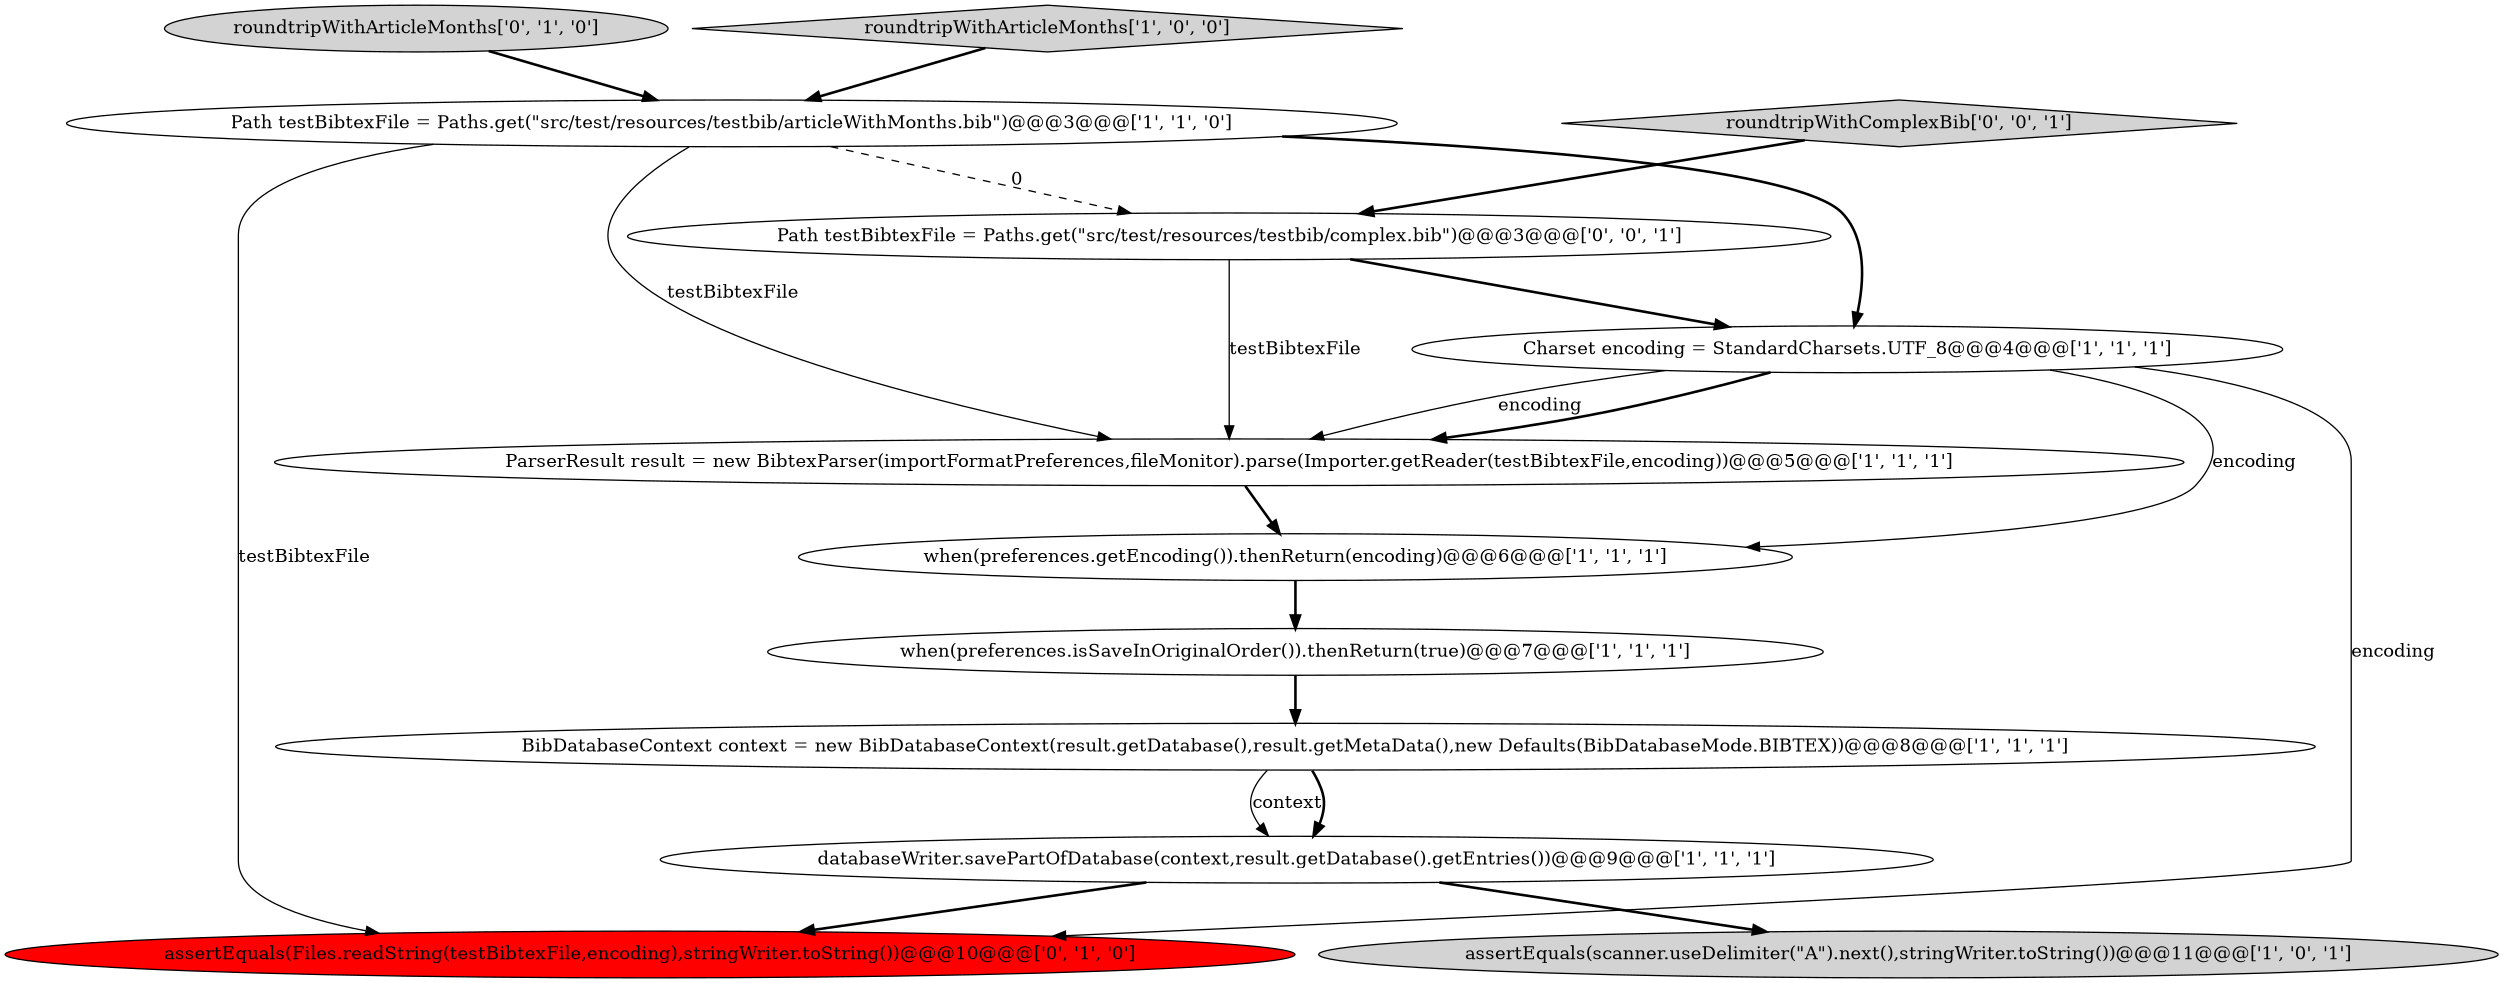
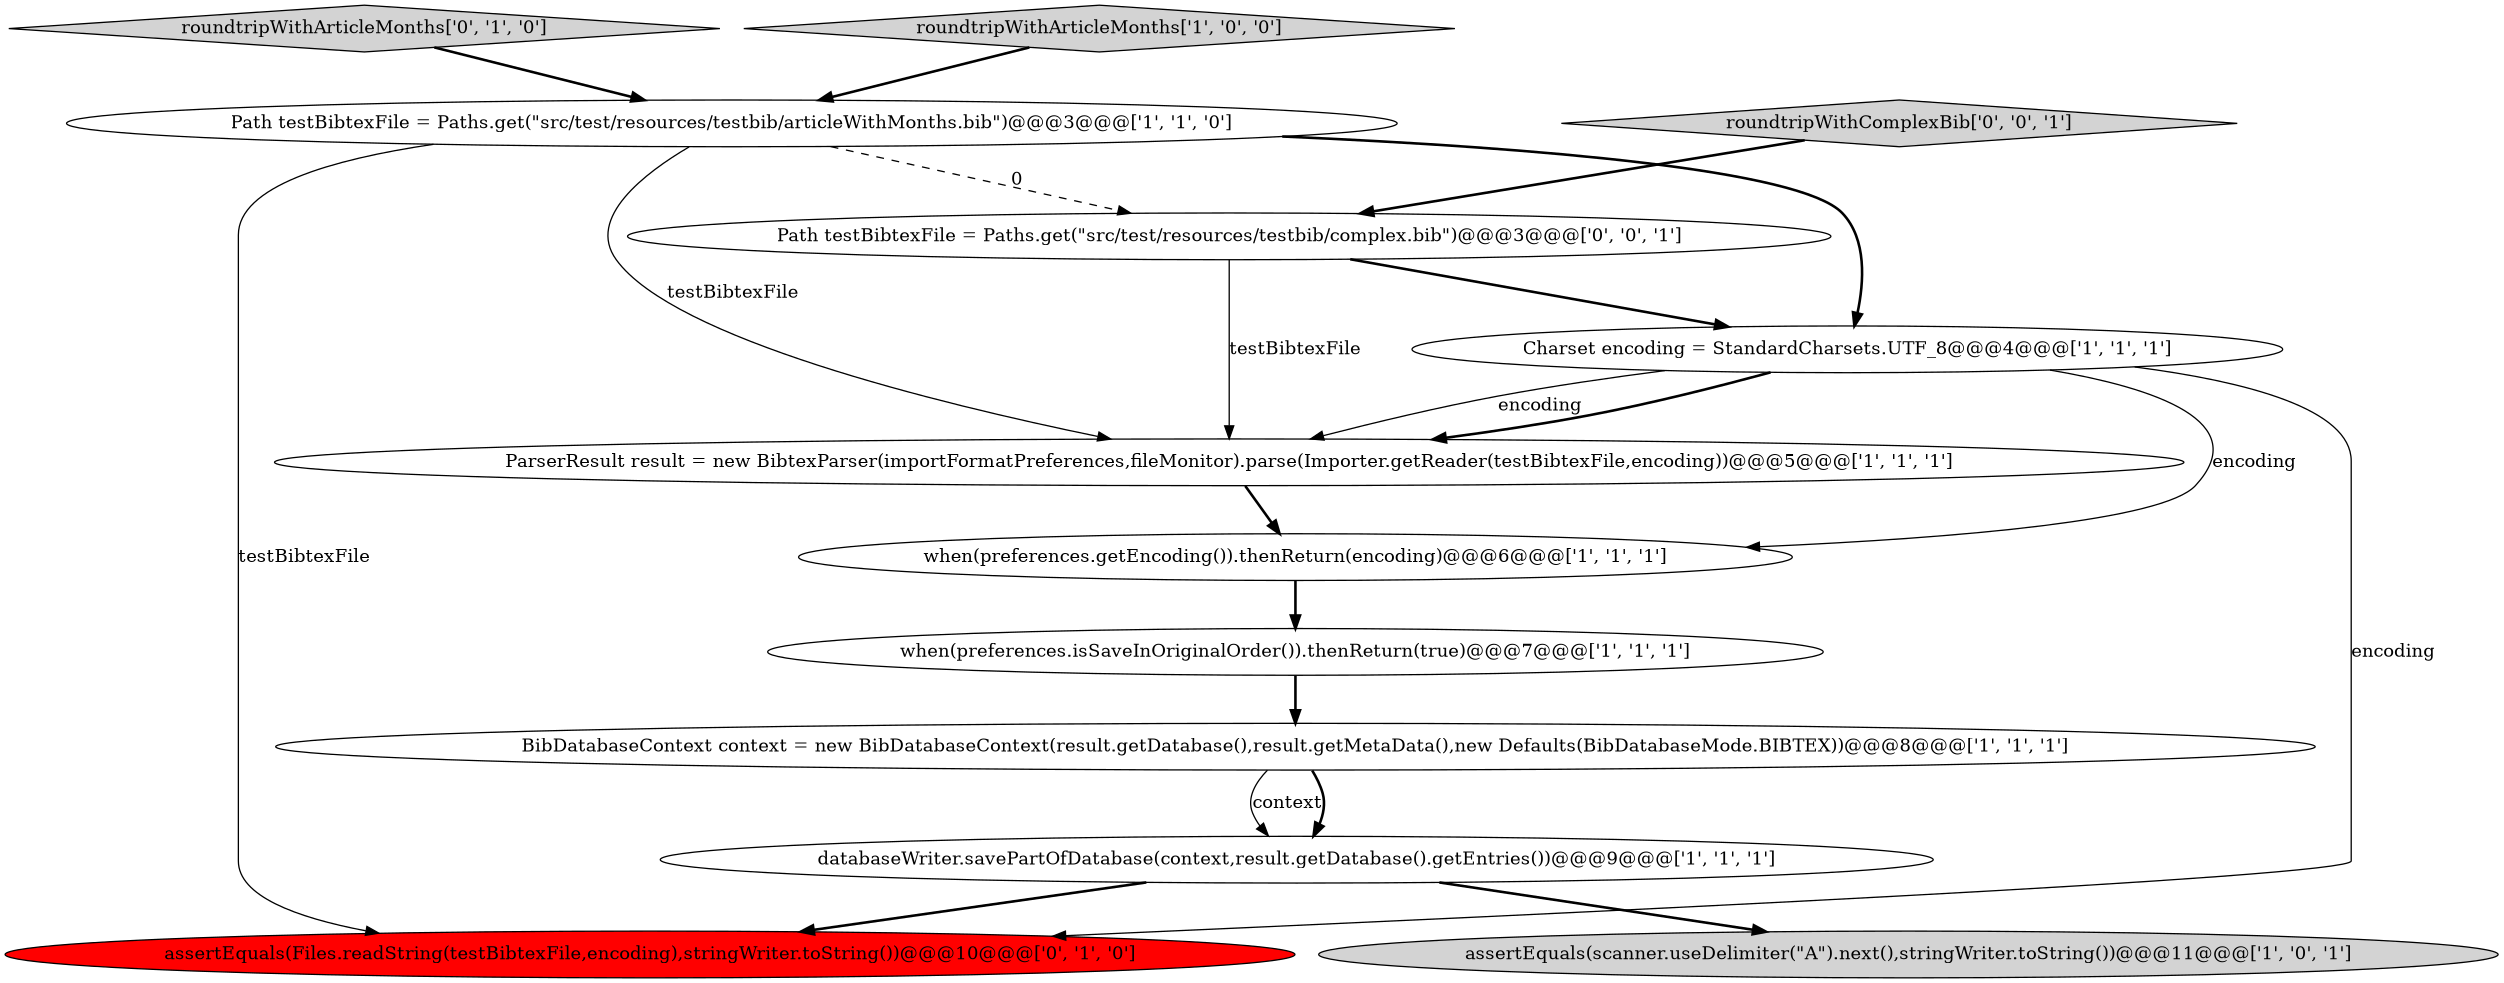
node "roundtripWithArticleMonths['0', '1', '0']": shape ellipse -> diamond
